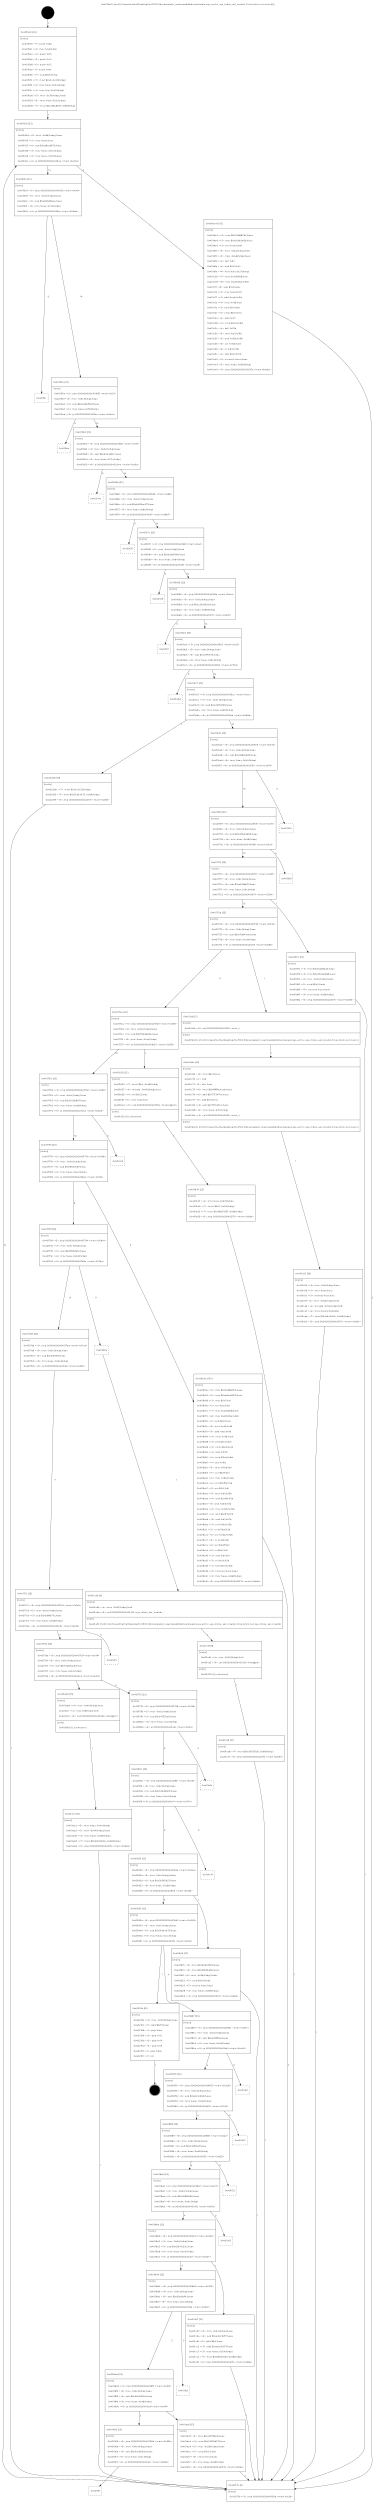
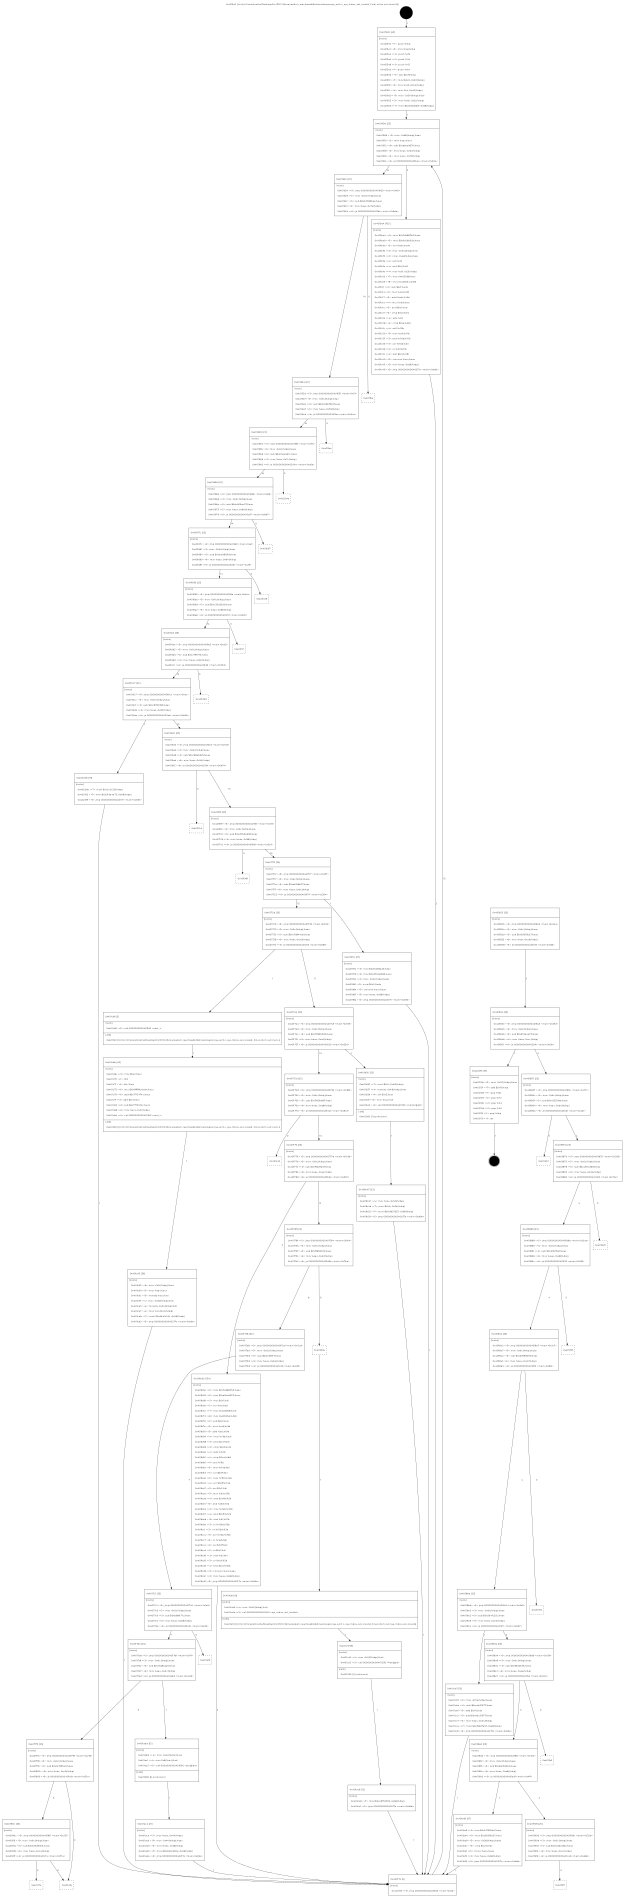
edge "0x40180c [25]" -> "0x401825 [25]": now "0x40180c [25]" -> "0x401afa"
node "0x401b15 [27]": removed
